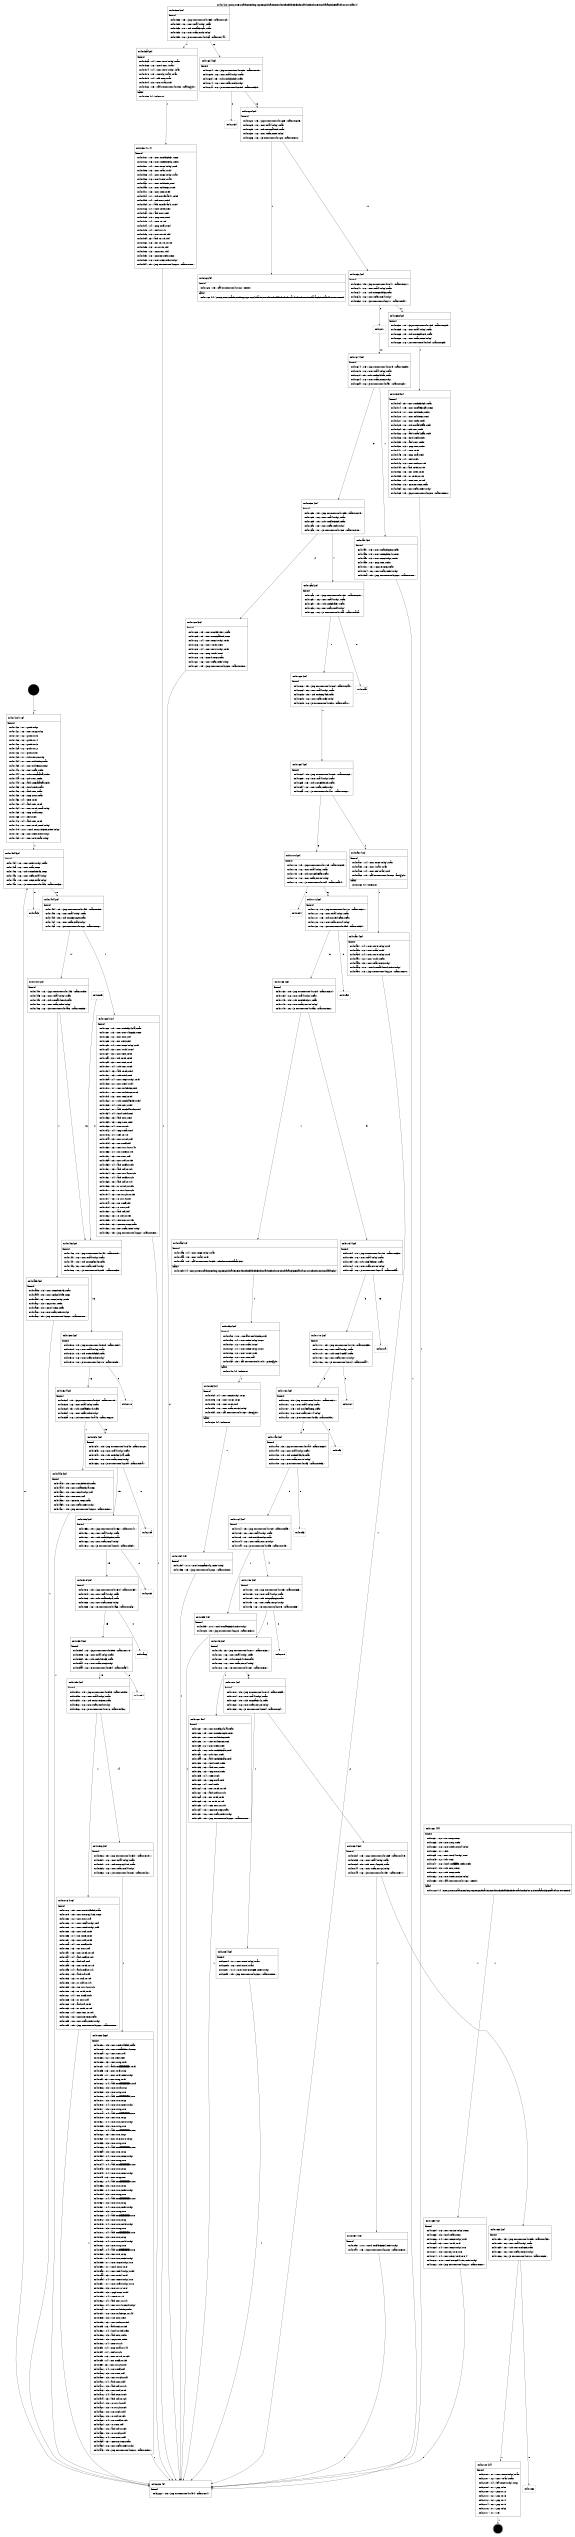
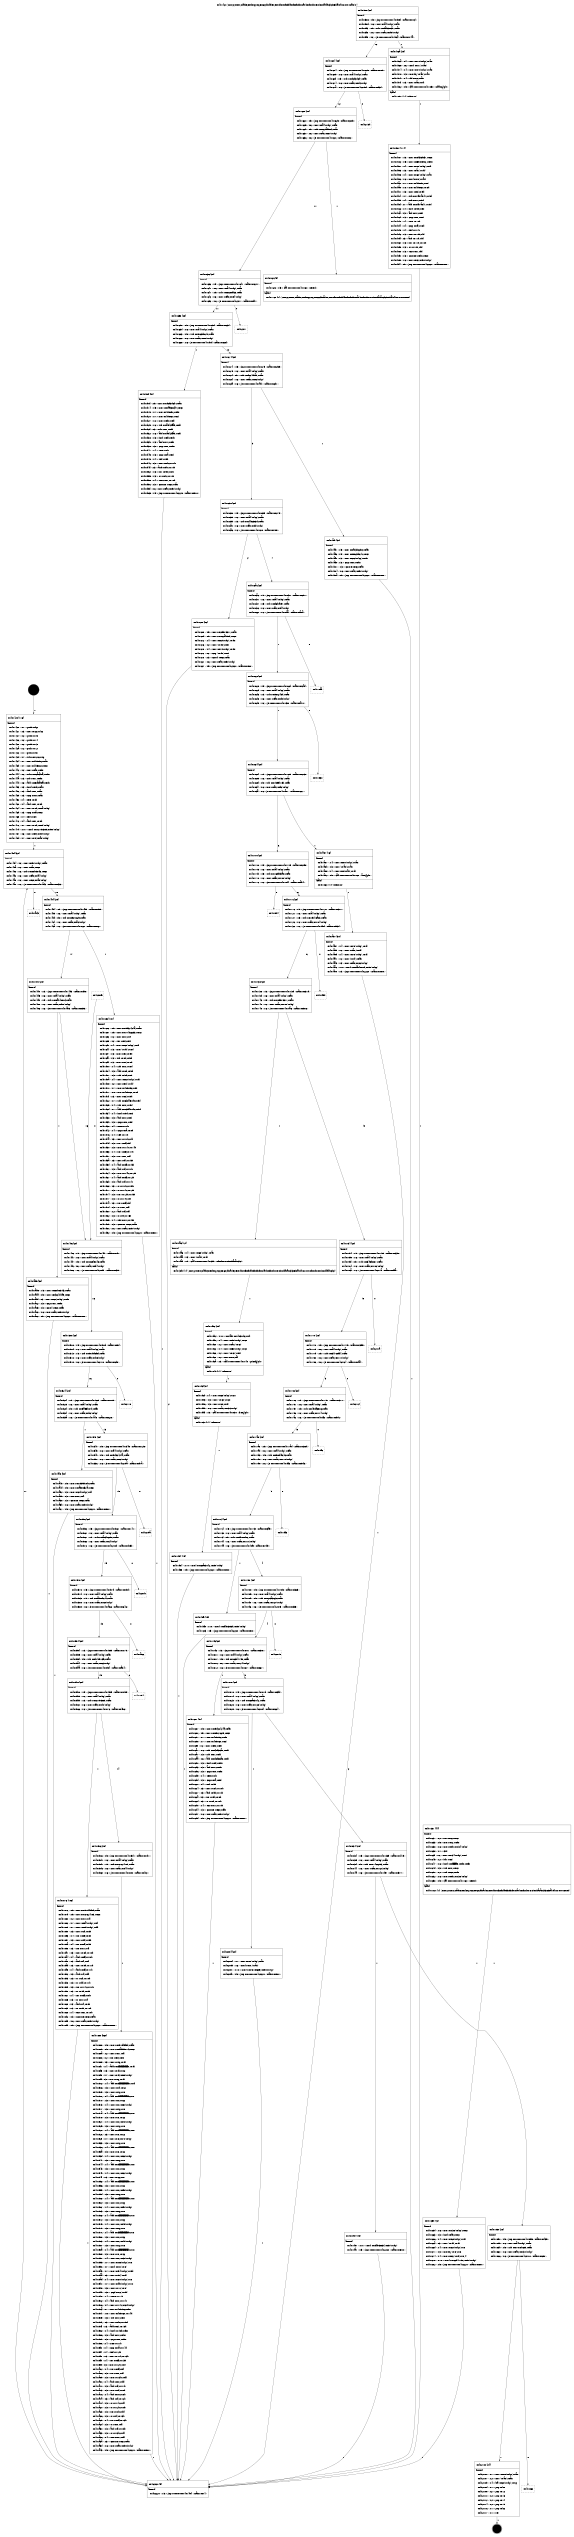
edge "0x402211" -> "0x401674 [28]": now "0x401658 [28]" -> "0x401674 [28]"
node "0x401e30": added
edge "0x401754 [28]" -> "0x40201a": label " 16" -> " 0"
